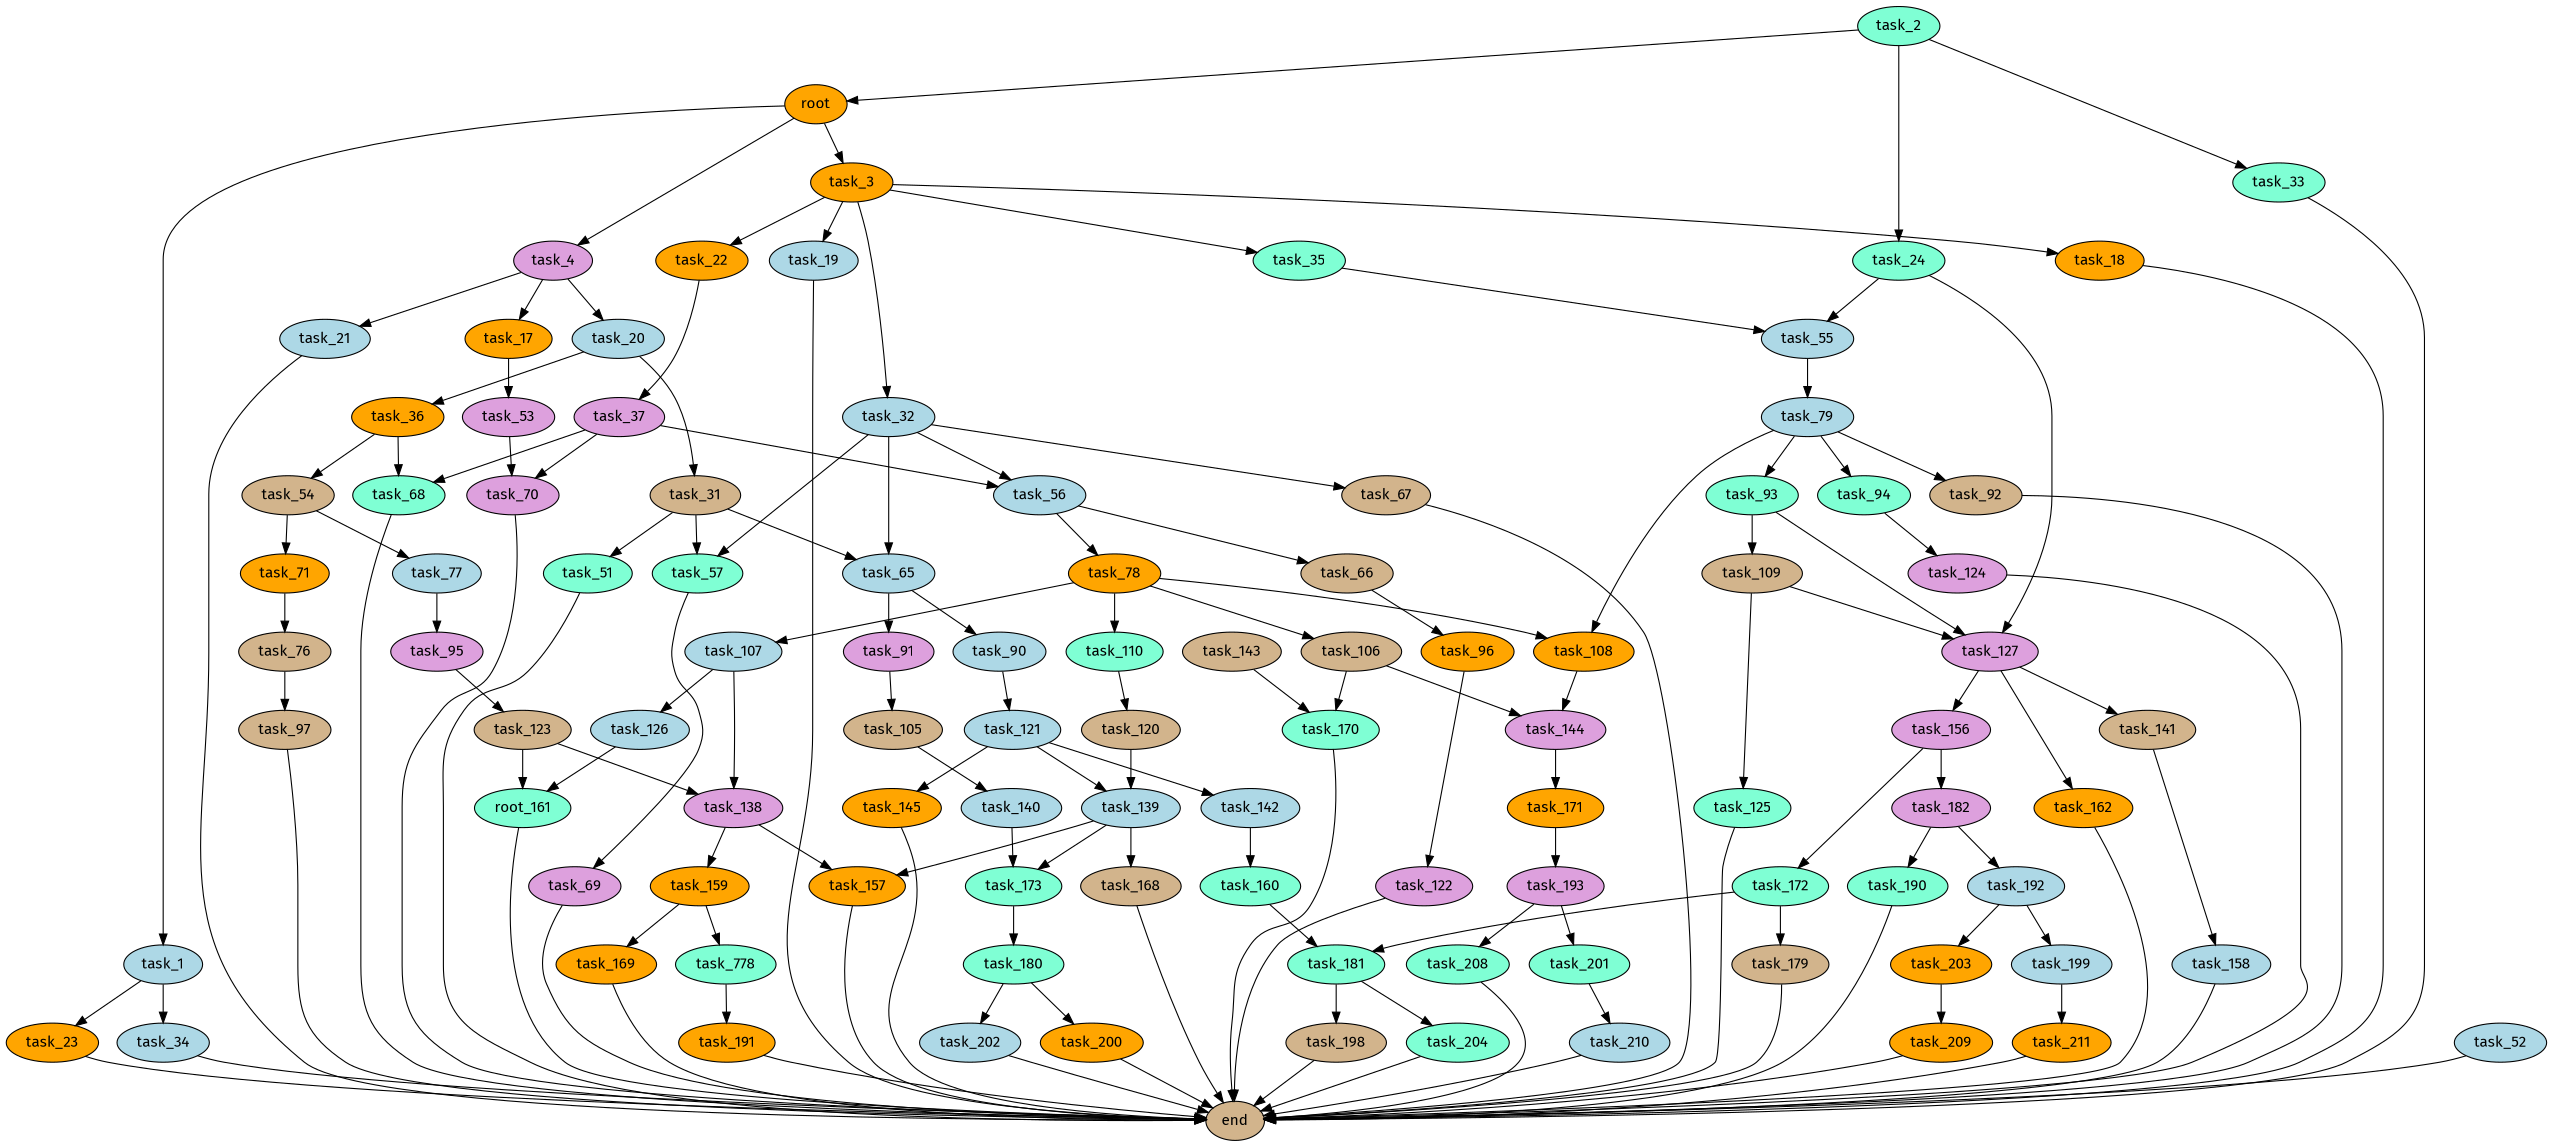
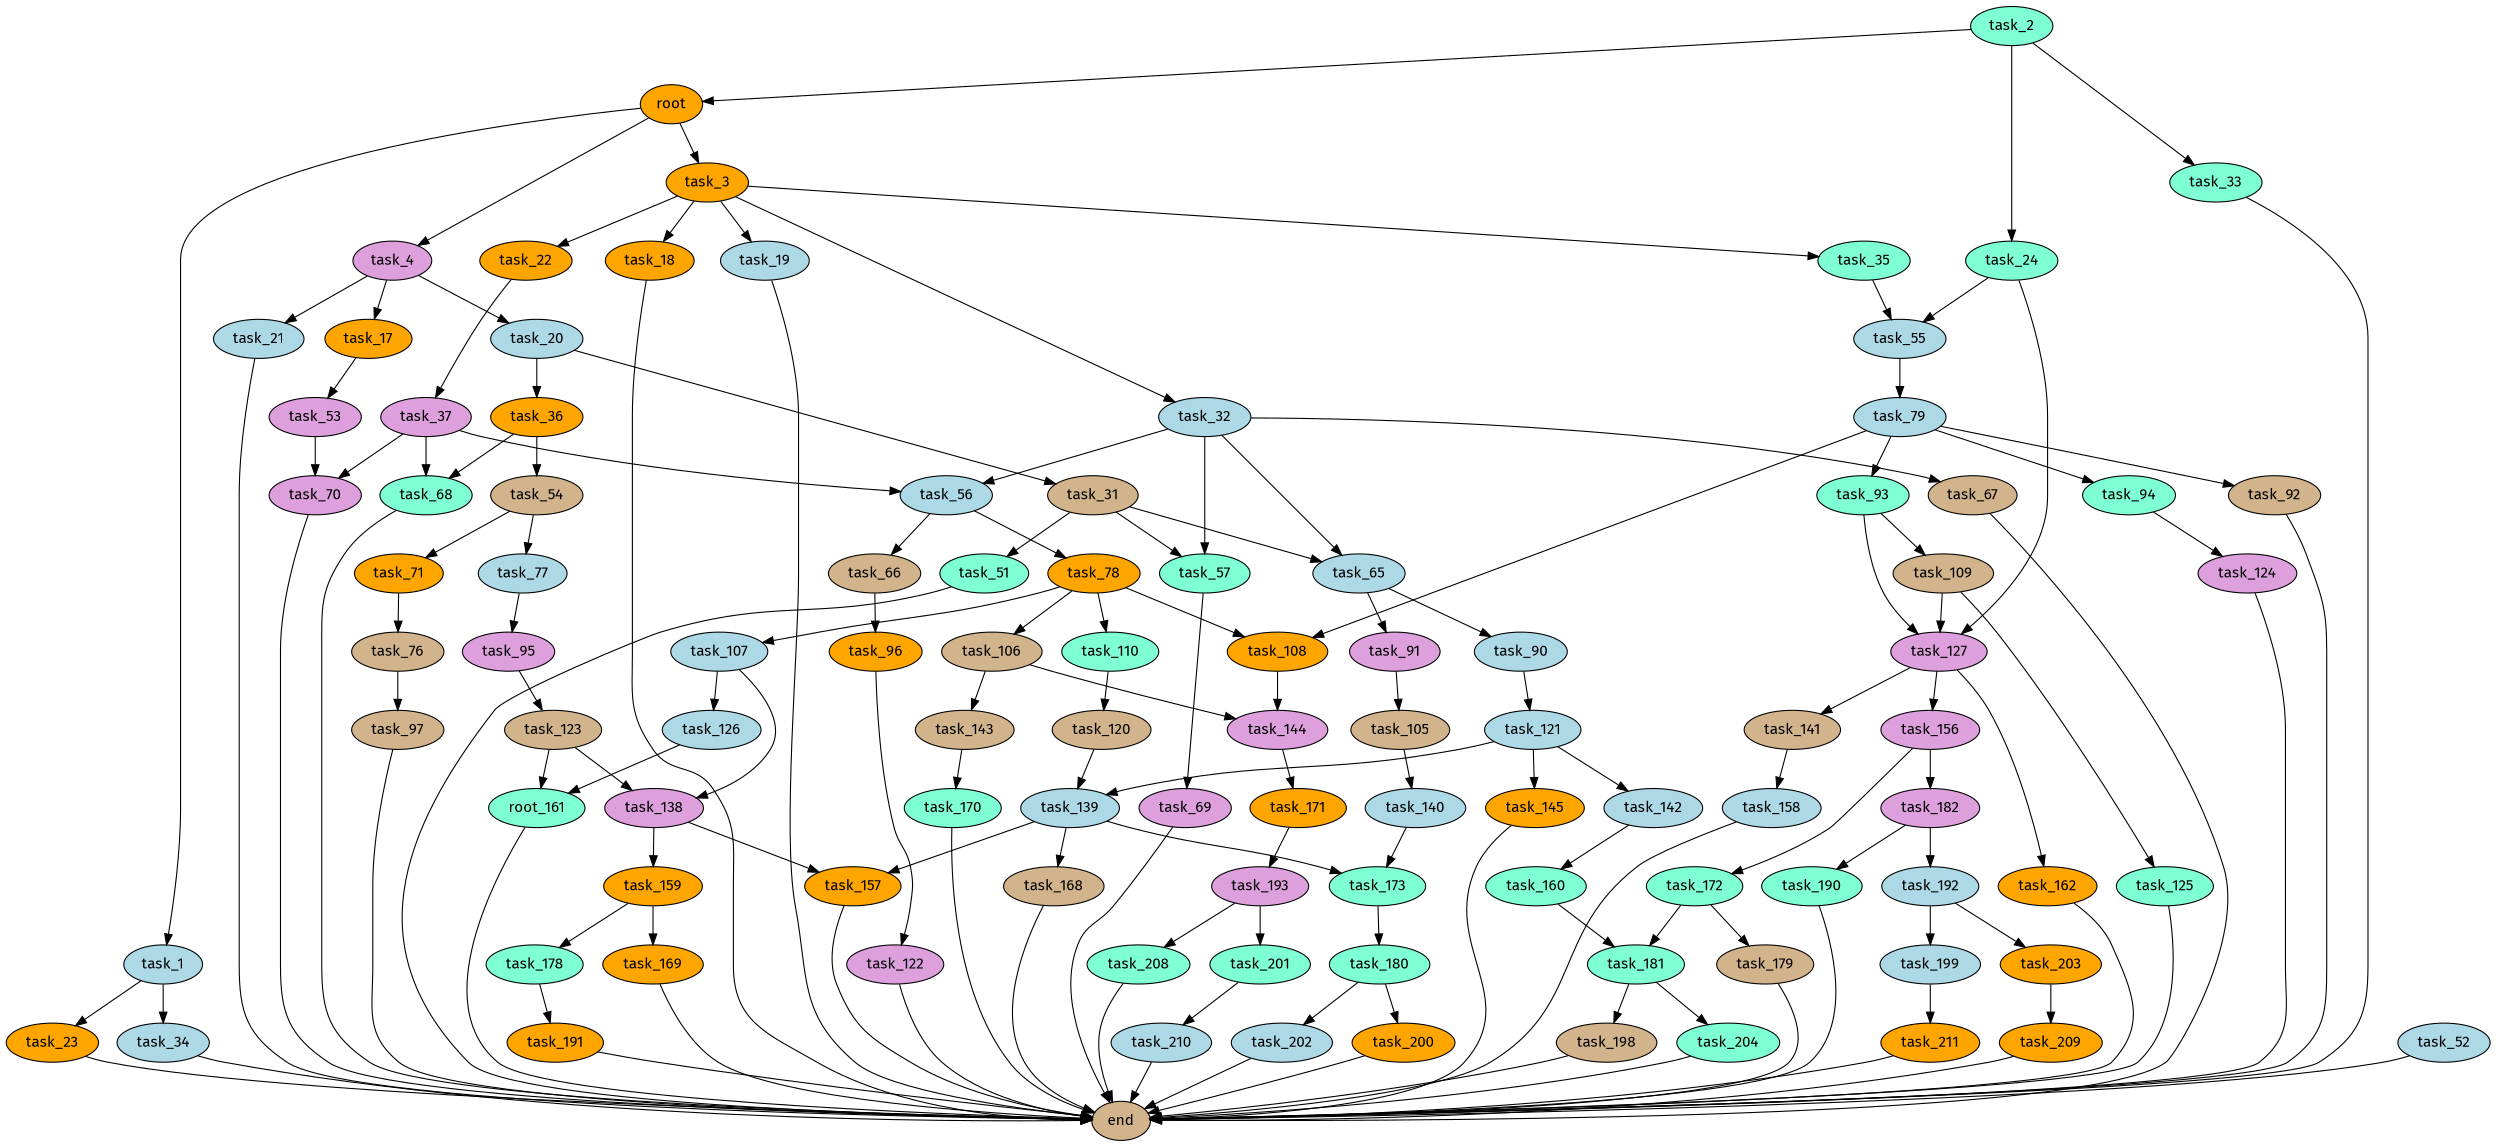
edge "task_106" -> "task_170": now "task_106" -> "task_143"
node "task_778": label "task_778" -> "task_178"
